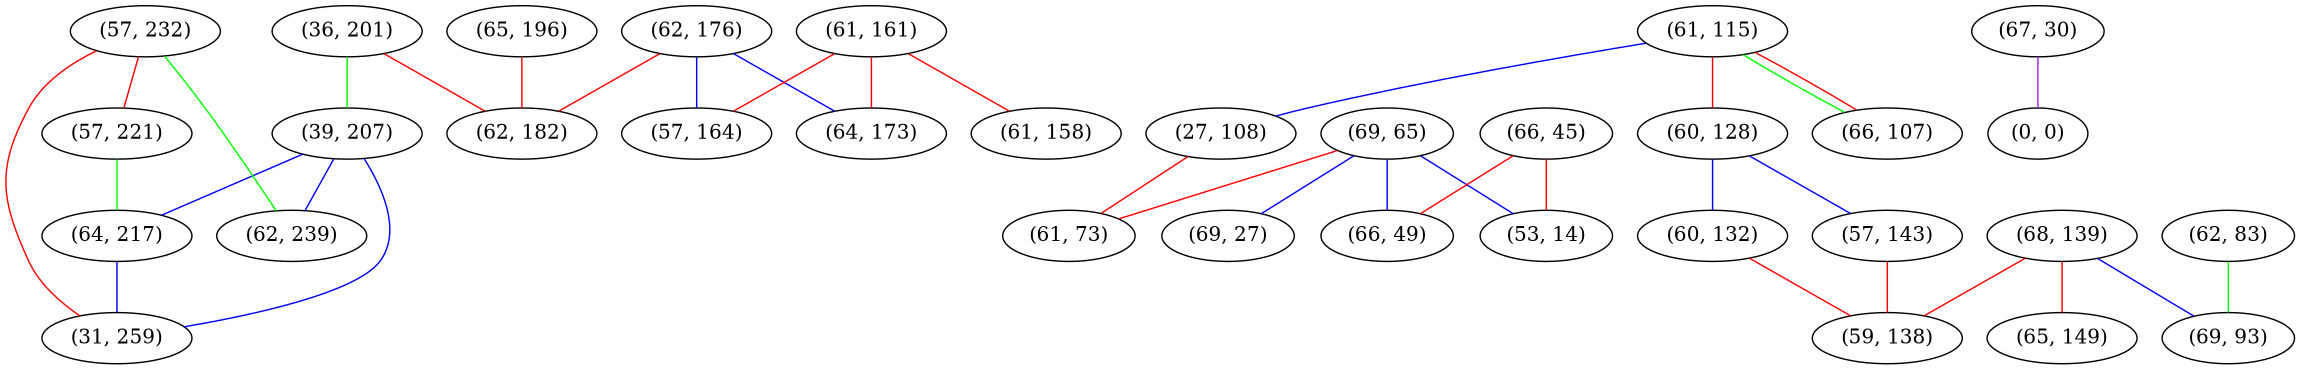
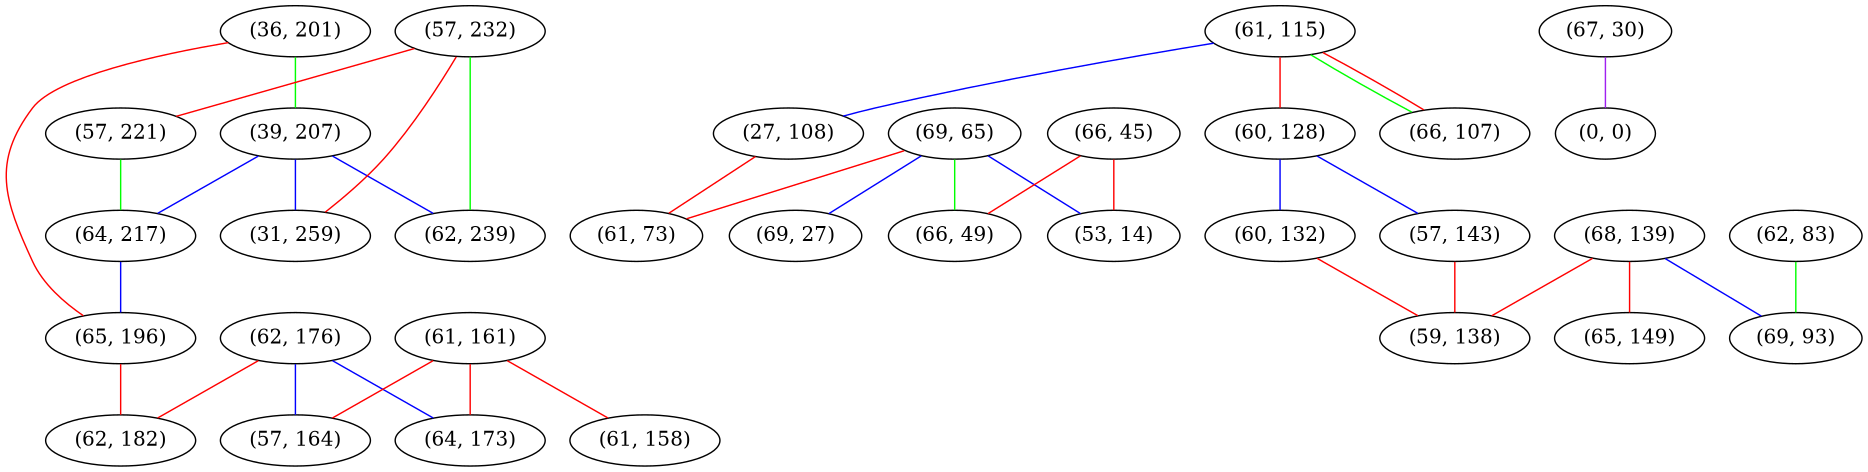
edge "(36, 201)" -- "(62, 182)": now "(36, 201)" -- "(65, 196)"
edge "(69, 65)" -- "(66, 49)": color blue -> green
edge "(64, 217)" -- "(31, 259)": now "(64, 217)" -- "(65, 196)"
